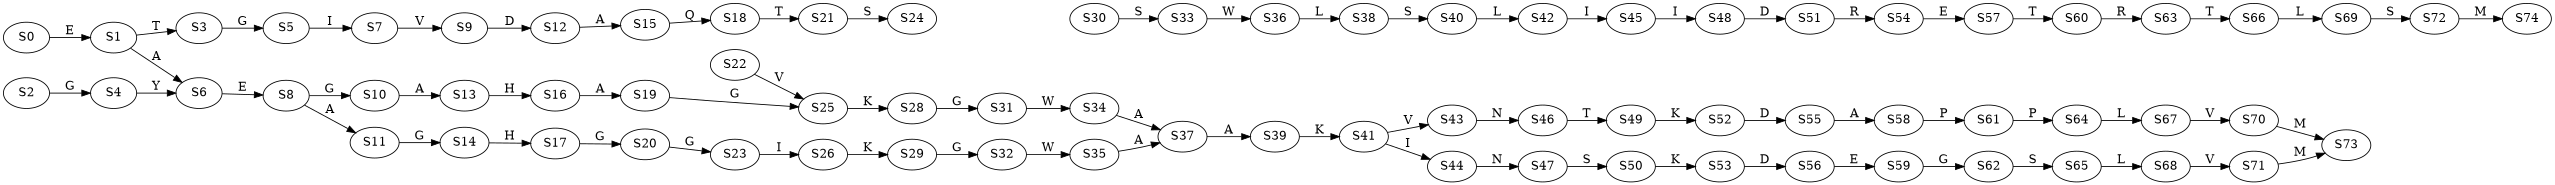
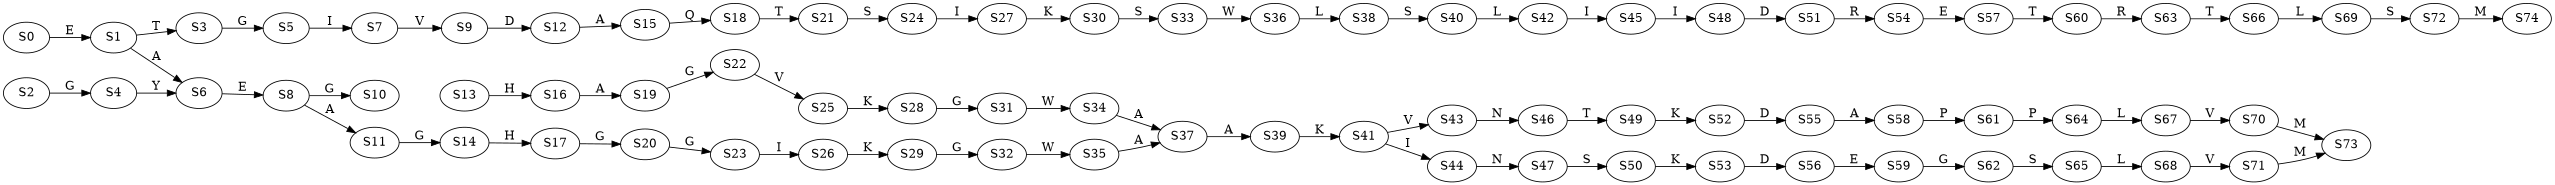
node "S27": added
edge "S10" -> "S13": removed, label "A"
edge "S19" -> "S25": now "S19" -> "S22"
